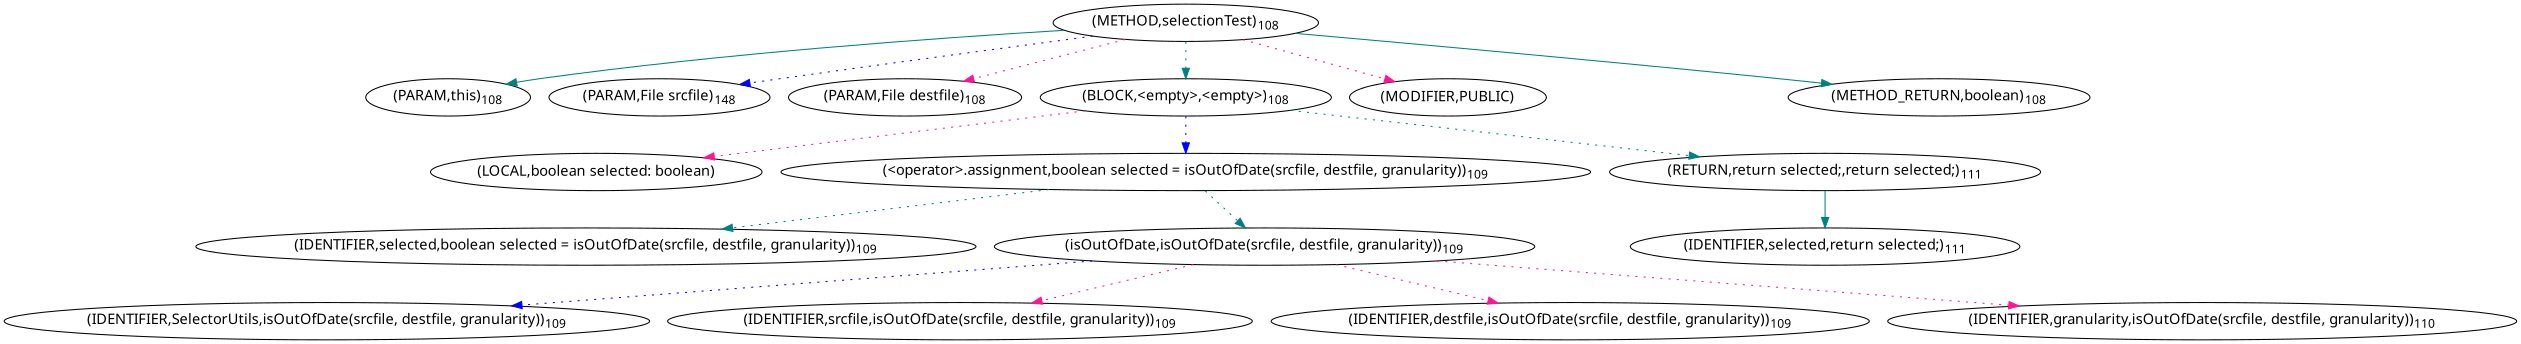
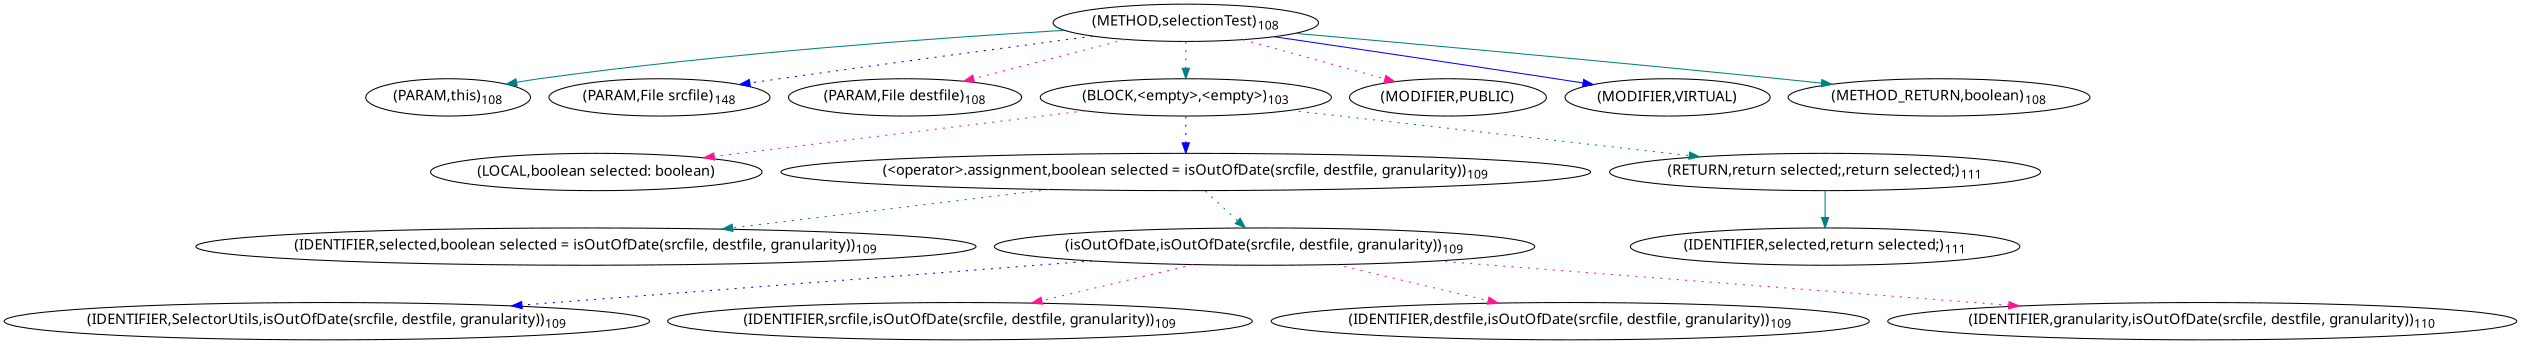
node "(BLOCK,<empty>,<empty>)": text "108" -> "103"
node "(MODIFIER,VIRTUAL)": added
